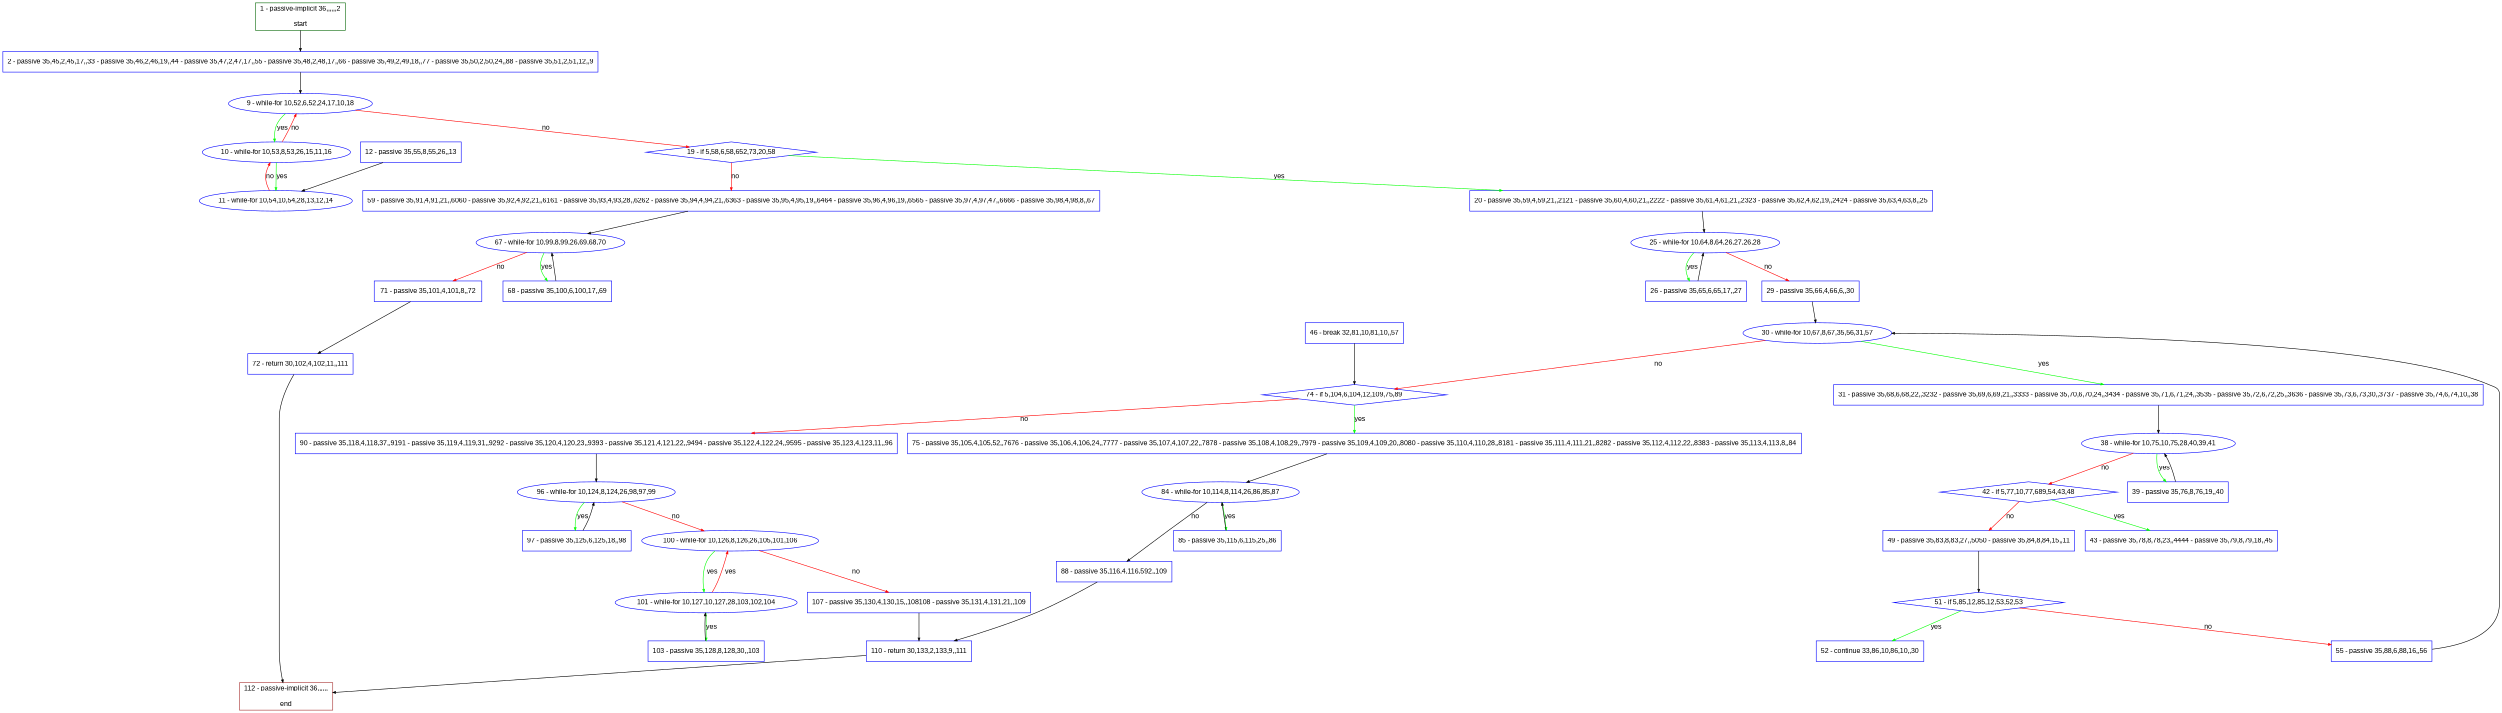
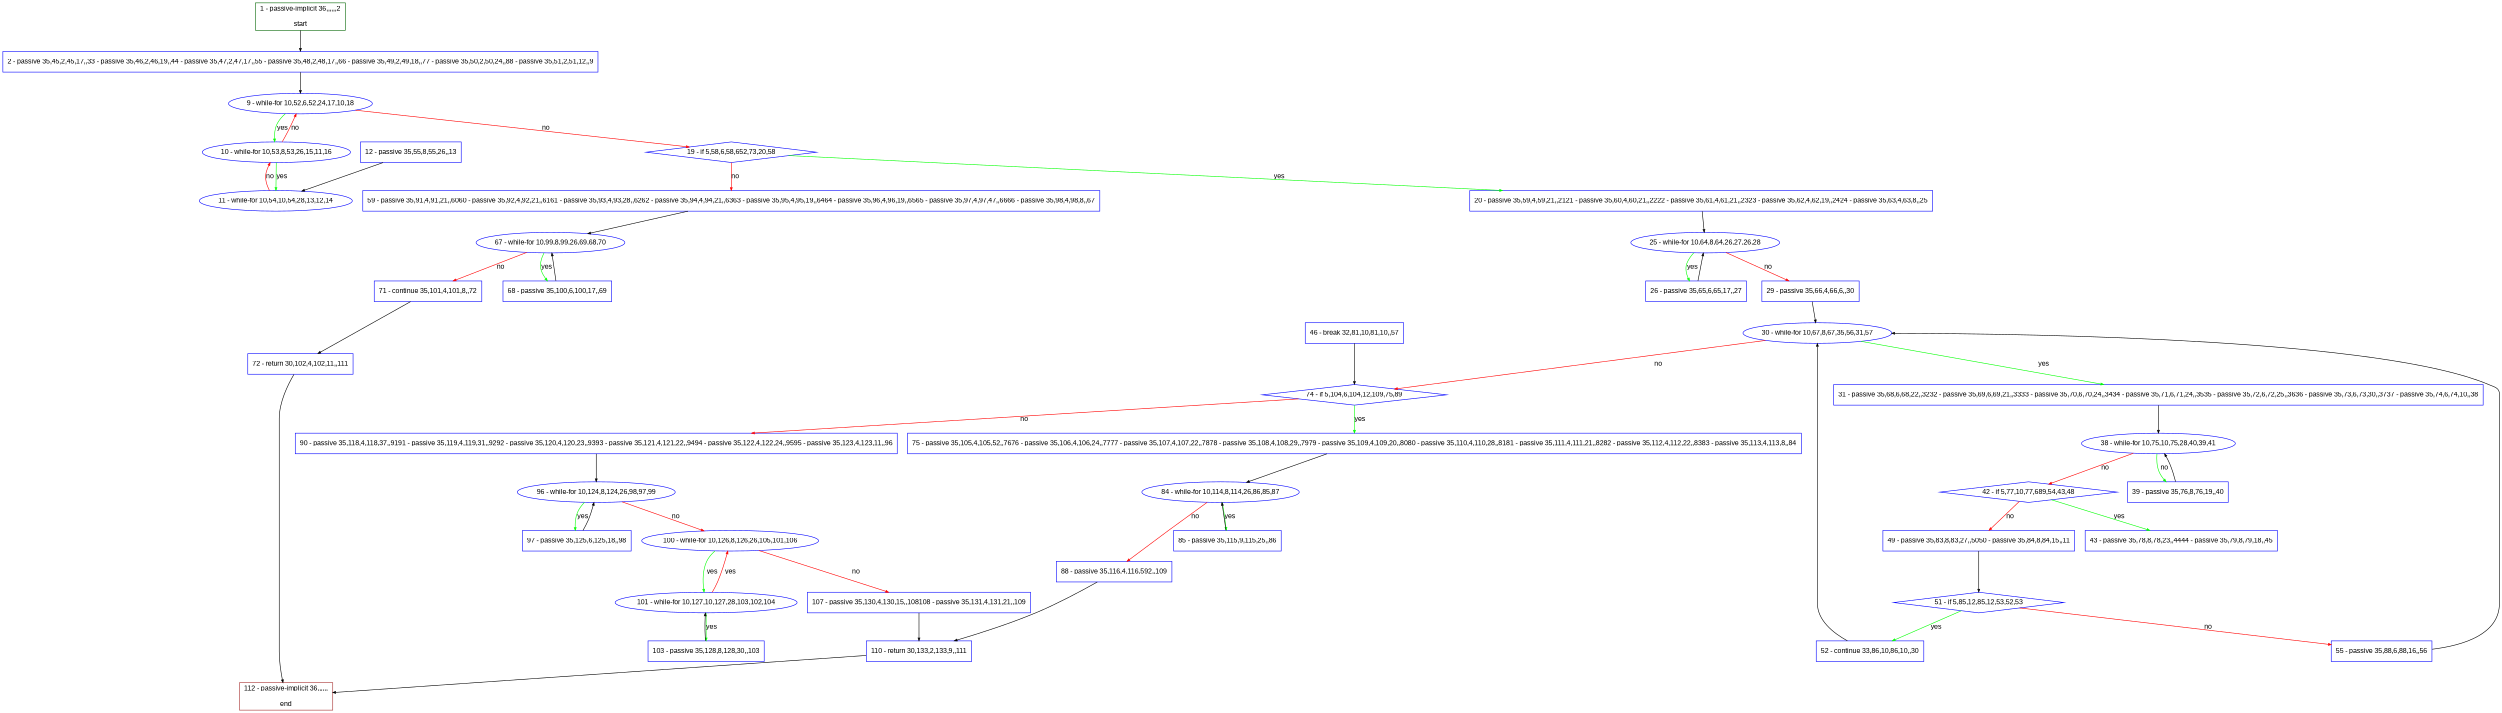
node "71 - passive 35,101,4,101,8,,72": label "71 - passive 35,101,4,101,8,,72" -> "71 - continue 35,101,4,101,8,,72"
edge "38 - while-for 10,75,10,75,28,40,39,41" -> "39 - passive 35,76,8,76,19,,40": label "yes" -> "no"
edge "52 - continue 33,86,10,86,10,,30" -> "30 - while-for 10,67,8,67,35,56,31,57": added
edge "84 - while-for 10,114,8,114,26,86,85,87" -> "88 - passive 35,116,4,116,592,,109": color #000000 -> #ff0000
node "85 - passive 35,115,6,115,25,,86": label "85 - passive 35,115,6,115,25,,86" -> "85 - passive 35,115,9,115,25,,86"
